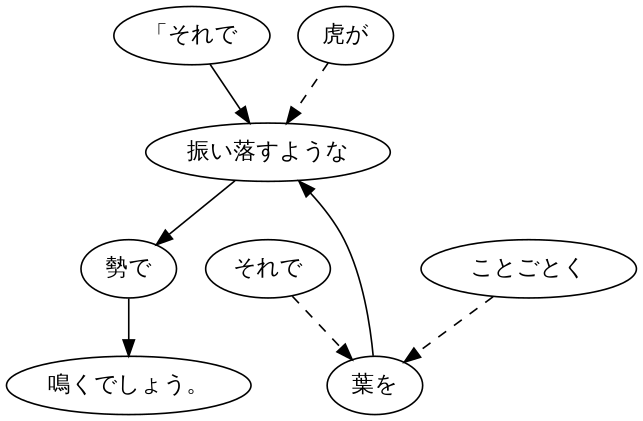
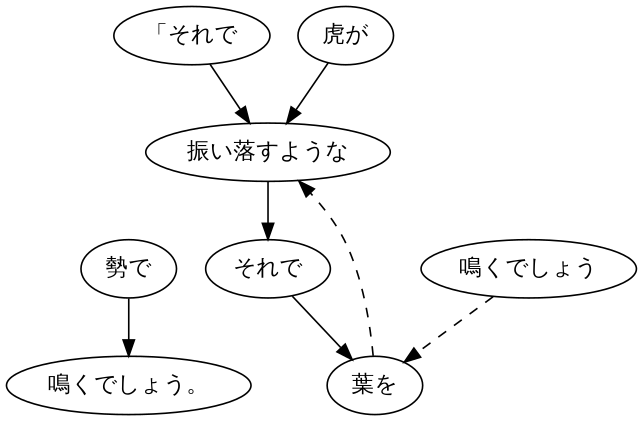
edge "虎が" -> "振い落すような": style dashed -> solid
edge "振い落すような" -> "勢で": now "振い落すような" -> "それで"
edge "葉を" -> "振い落すような": style solid -> dashed
node "ことごとく": label "ことごとく" -> "鳴くでしょう"
edge "それで" -> "葉を": style dashed -> solid
